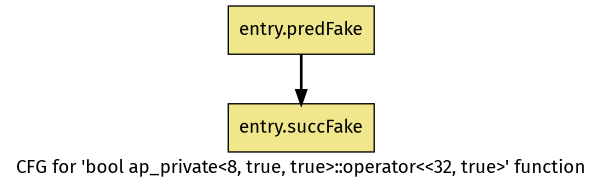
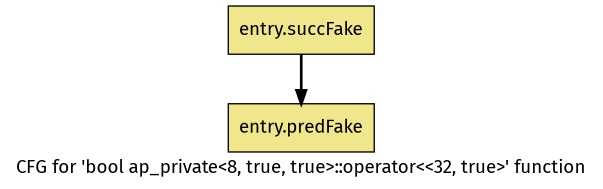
edge "entry.predFake" -> "entry.succFake": reversed
